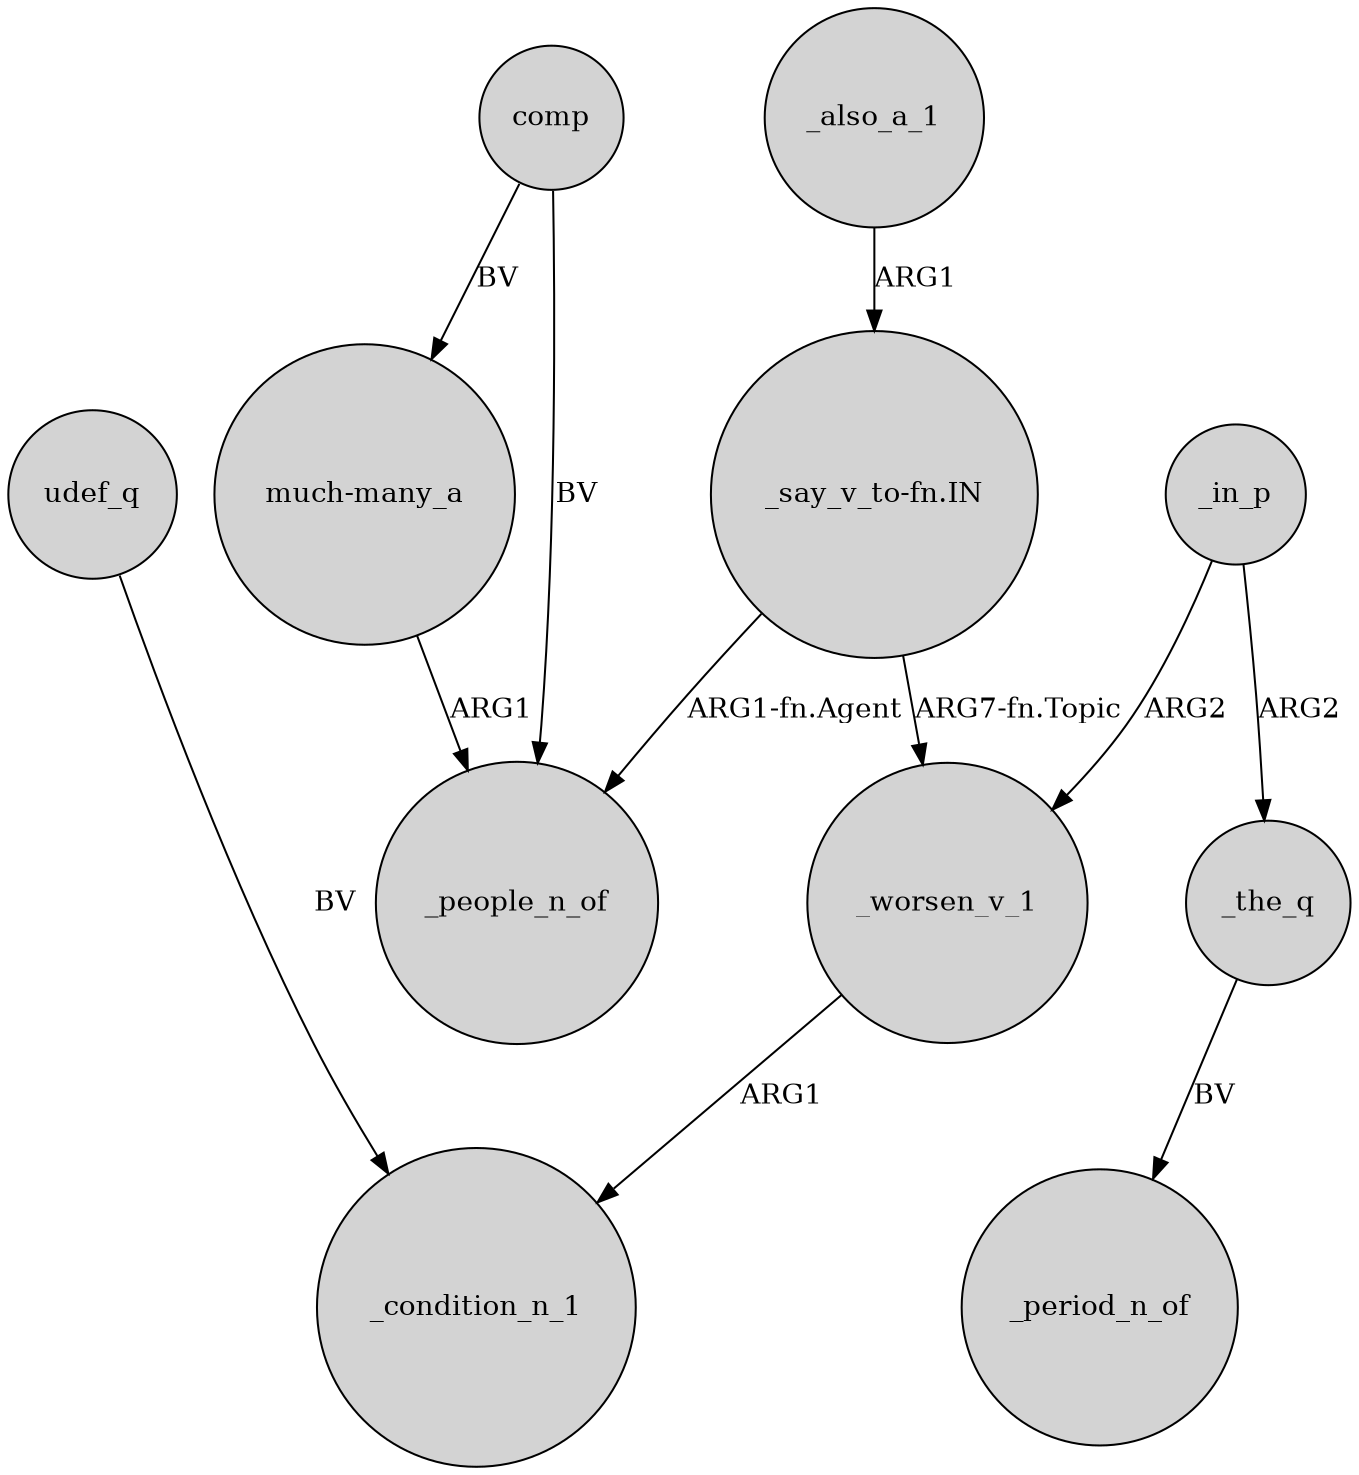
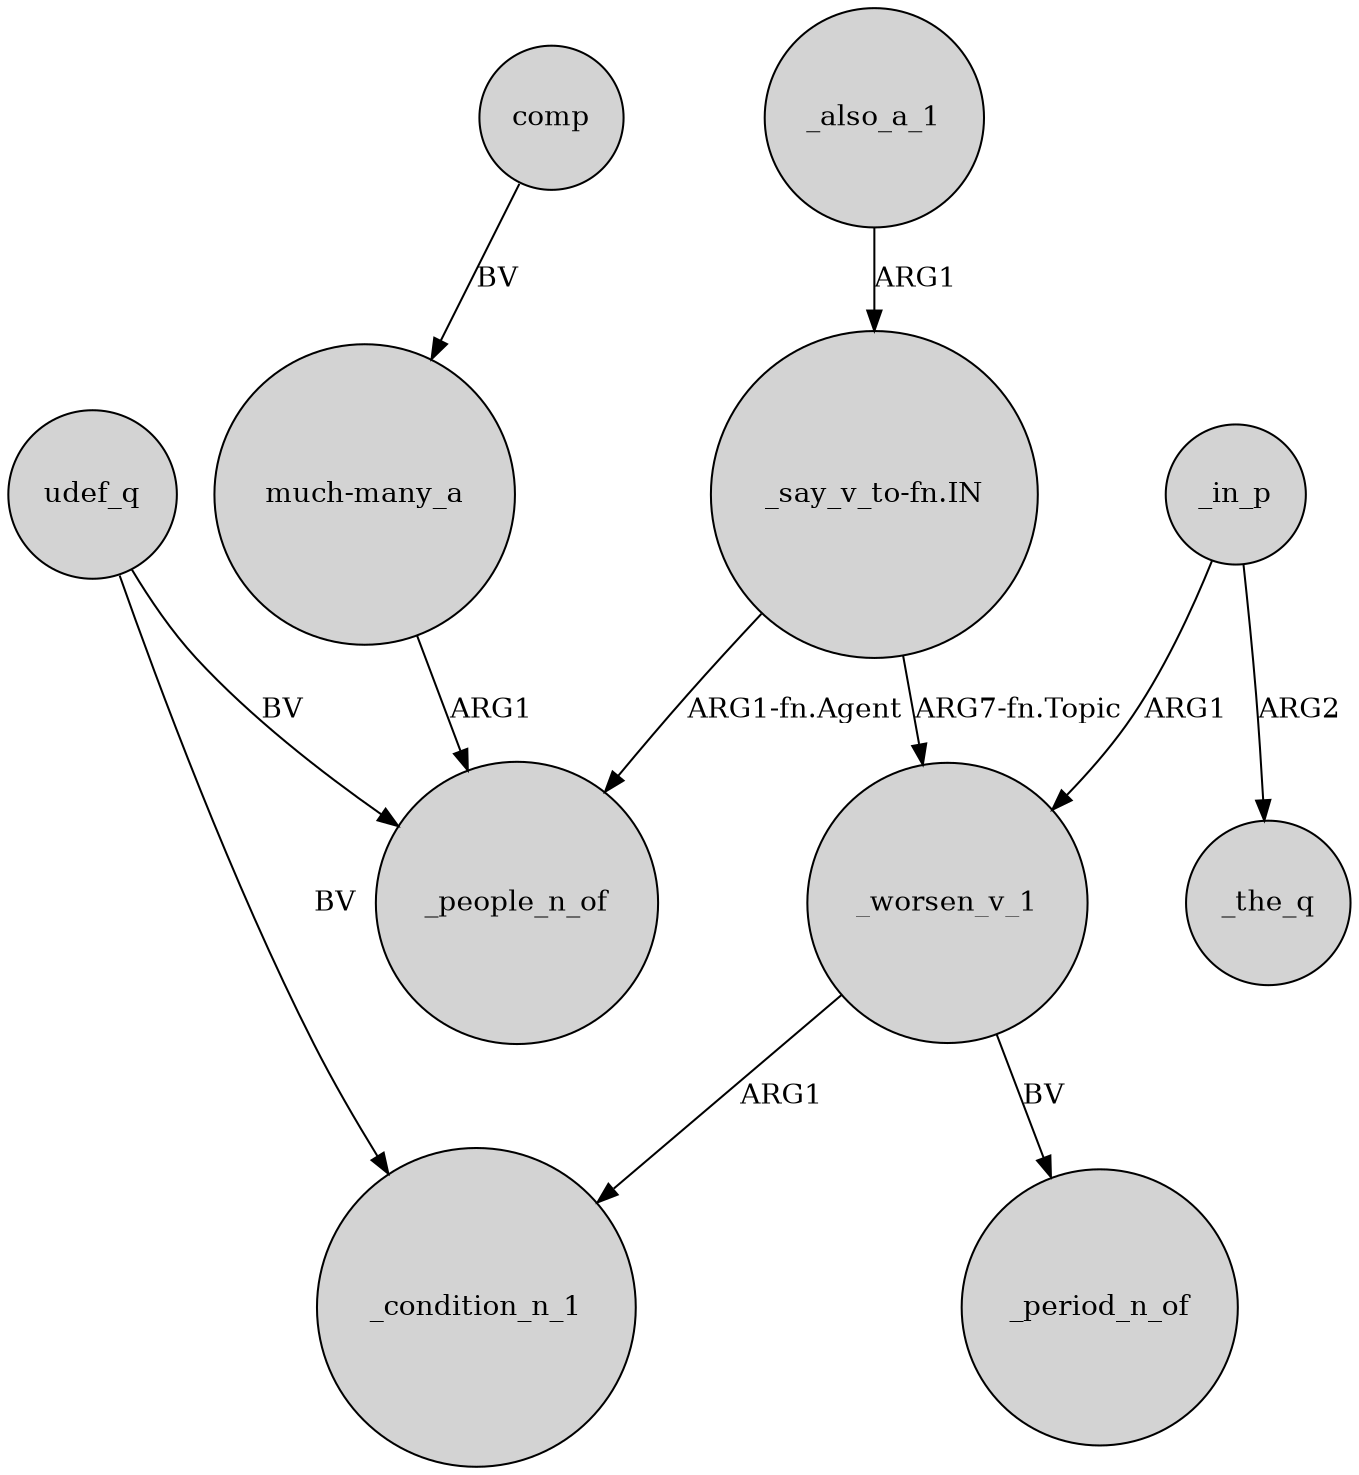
edge "comp" -> "_people_n_of": now "udef_q" -> "_people_n_of"
edge "_in_p" -> "_worsen_v_1": label "ARG2" -> "ARG1"
edge "_the_q" -> "_period_n_of": now "_worsen_v_1" -> "_period_n_of"
